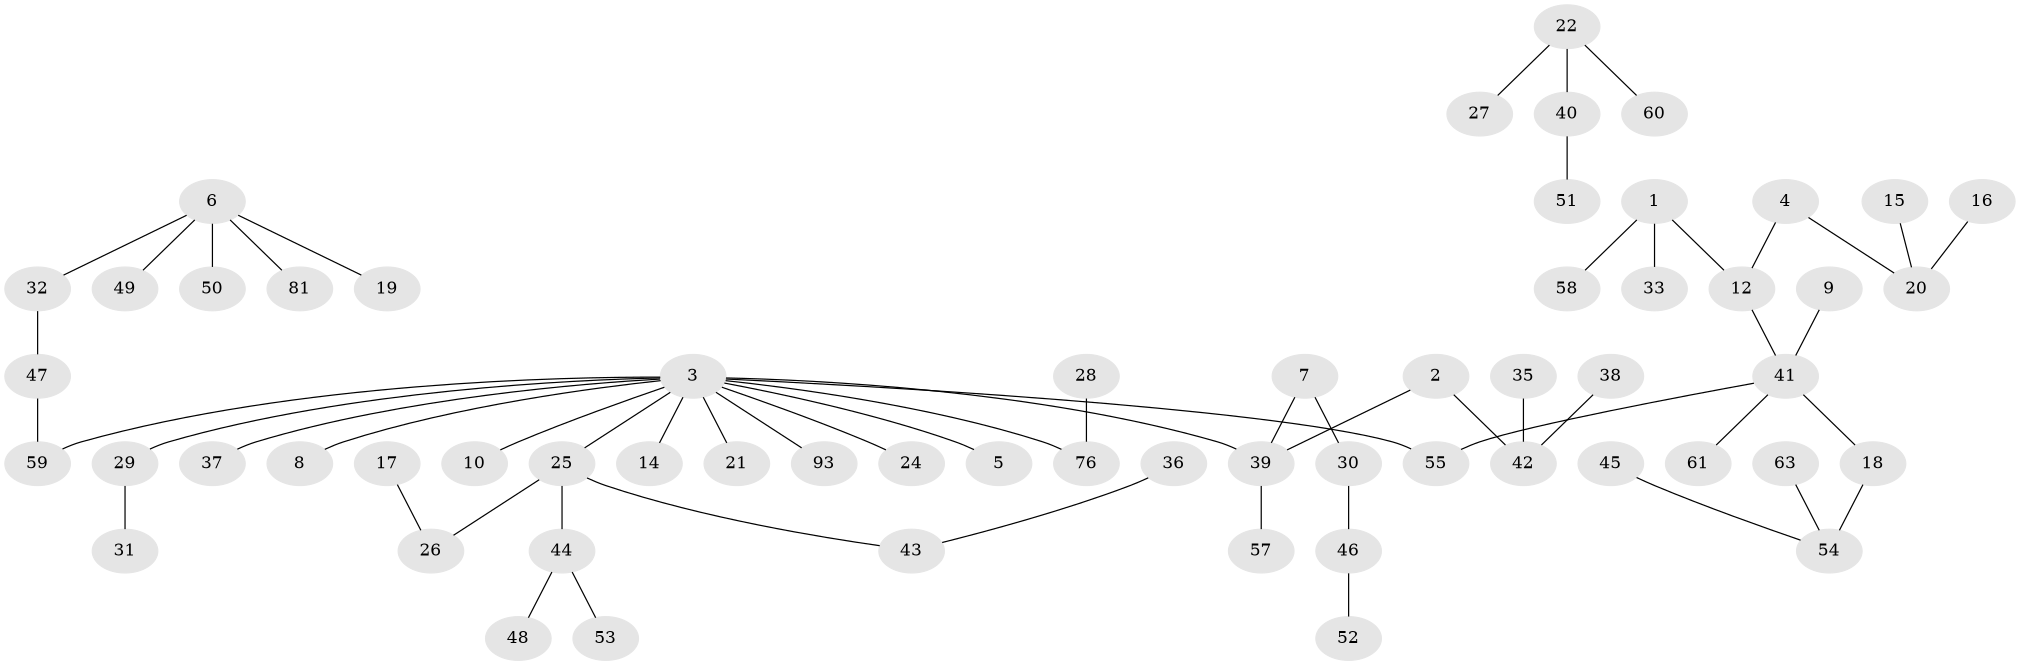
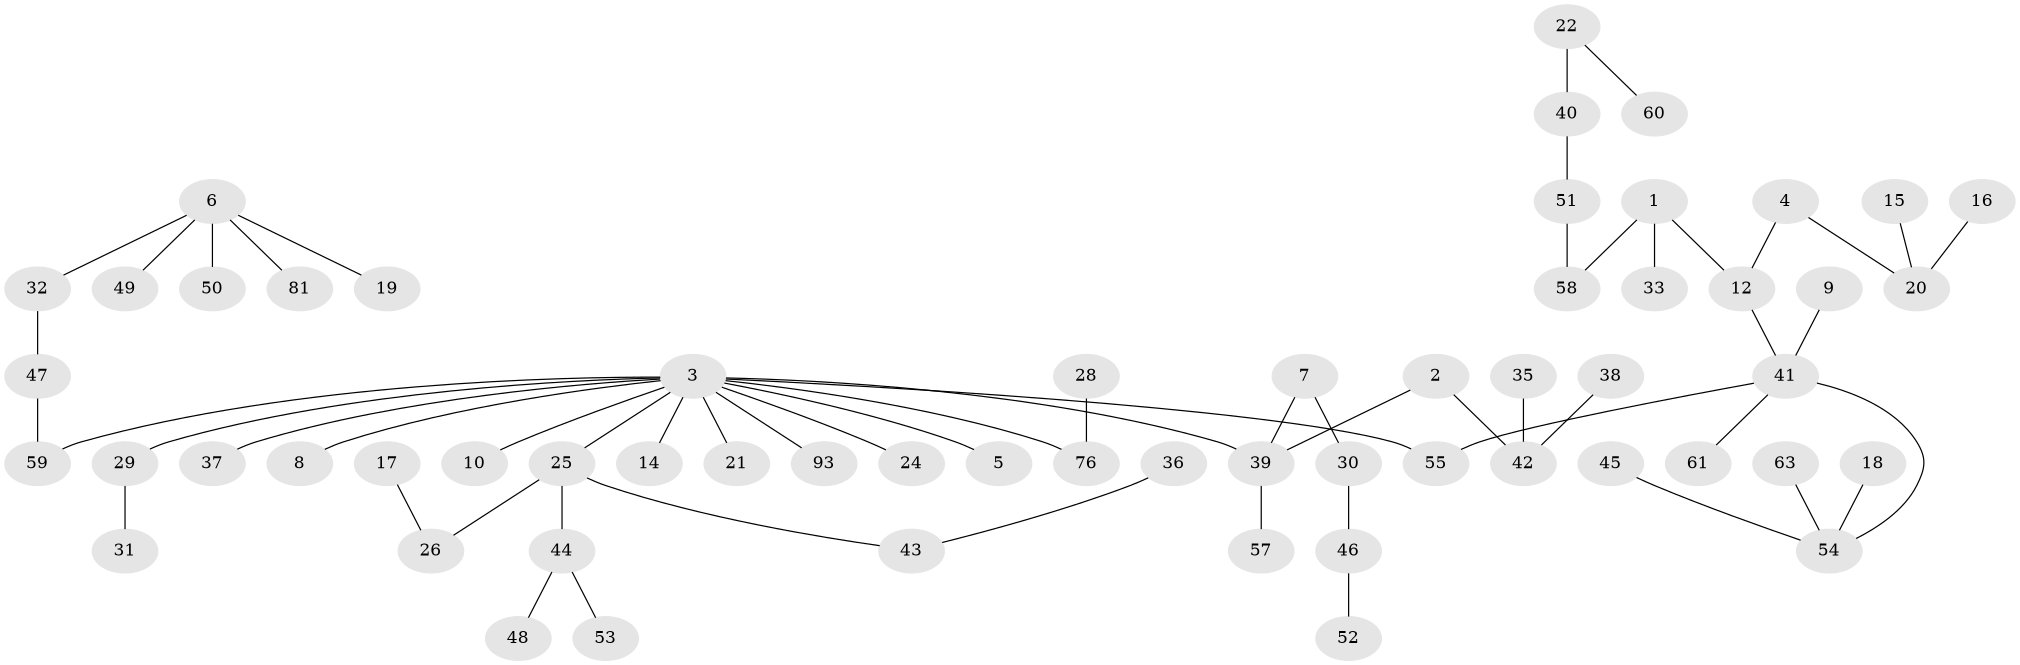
node "27": removed
edge "51" -- "58": added
edge "41" -- "18": now "41" -- "54"
